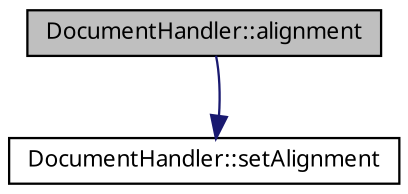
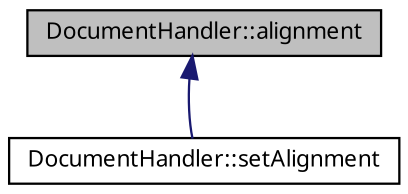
edge "DocumentHandler::alignment" -> "DocumentHandler::setAlignment": reversed
